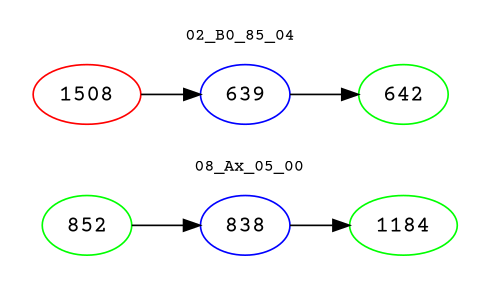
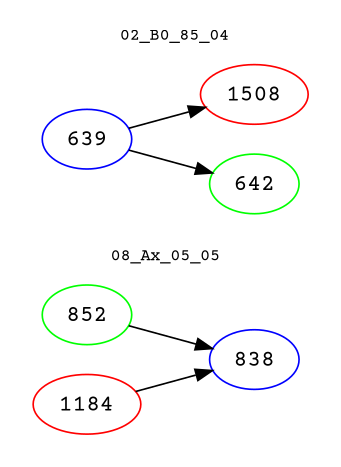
edge "1508" -> "639": reversed
cluster "08_Ax_05_00": label "08_Ax_05_00" -> "08_Ax_05_05"
edge "838" -> "1184": reversed
node "1184": color green -> red
